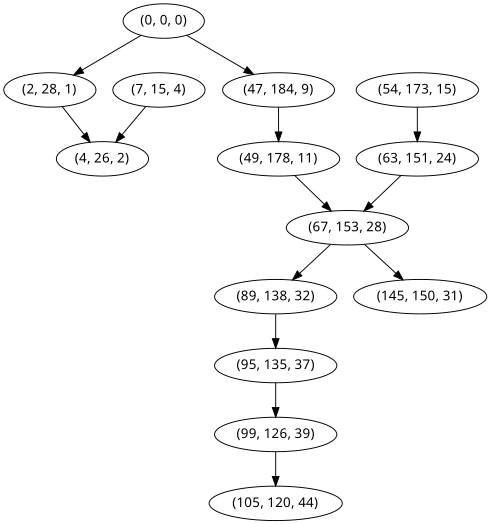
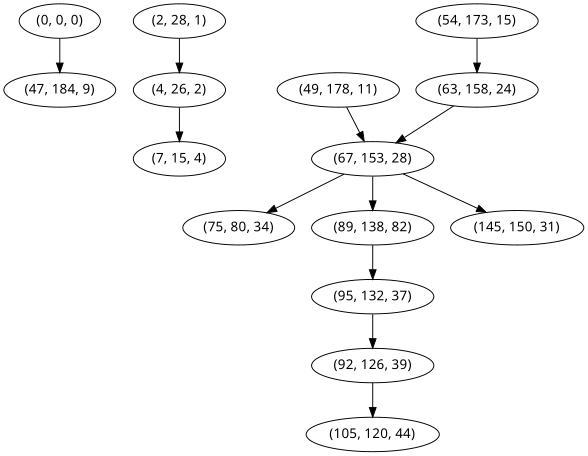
edge "(0, 0, 0)" -> "(2, 28, 1)": removed
edge "(47, 184, 9)" -> "(49, 178, 11)": removed
edge "(7, 15, 4)" -> "(4, 26, 2)": reversed
node "(63, 151, 24)": label "(63, 151, 24)" -> "(63, 158, 24)"
node "(75, 80, 34)": added
node "(89, 138, 32)": label "(89, 138, 32)" -> "(89, 138, 82)"
node "(95, 135, 37)": label "(95, 135, 37)" -> "(95, 132, 37)"
node "(99, 126, 39)": label "(99, 126, 39)" -> "(92, 126, 39)"
